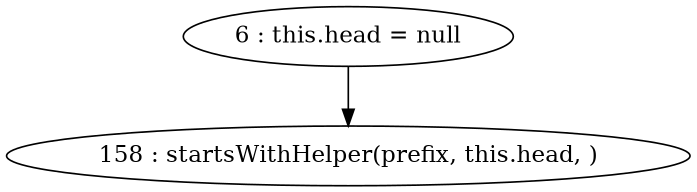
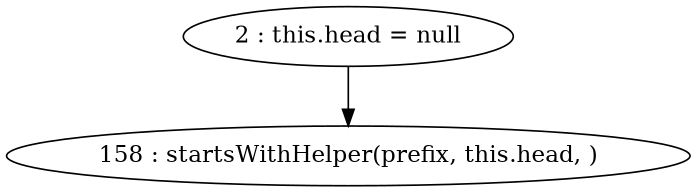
node "6 : this.head = null": label "6 : this.head = null" -> "2 : this.head = null"
